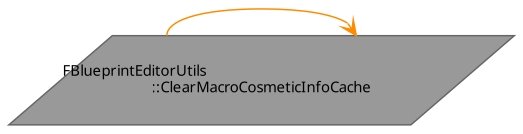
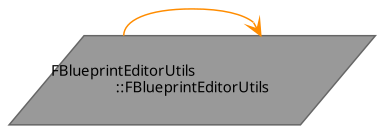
node "FBlueprintEditorUtils ::ClearMacroCosmeticInfoCache": label "FBlueprintEditorUtils ::ClearMacroCosmeticInfoCache" -> "FBlueprintEditorUtils ::FBlueprintEditorUtils"
